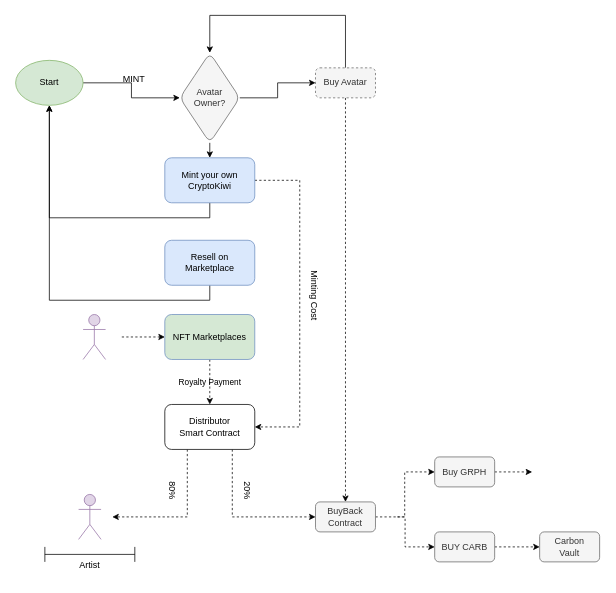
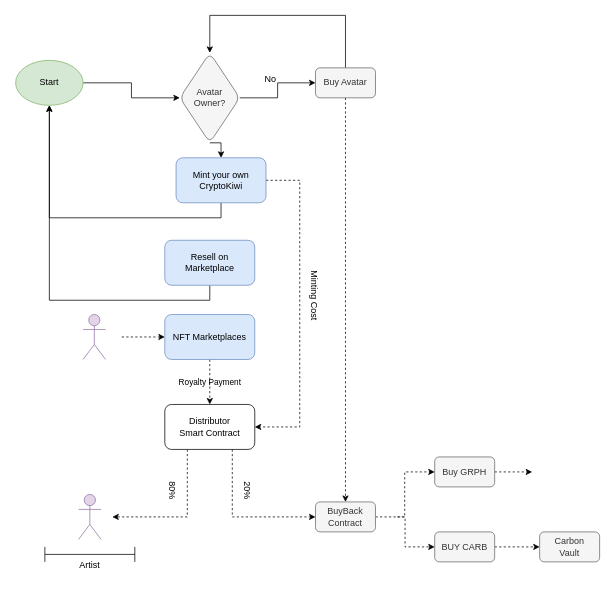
node "MINT": removed
node "No": added
node "Buy Avatar": style dashed -> solid
node "Mint your own CryptoKiwi": moved (210, 180) -> (221, 180)
node "NFT Marketplaces": fillcolor #d5e8d4 -> #dae8fc
